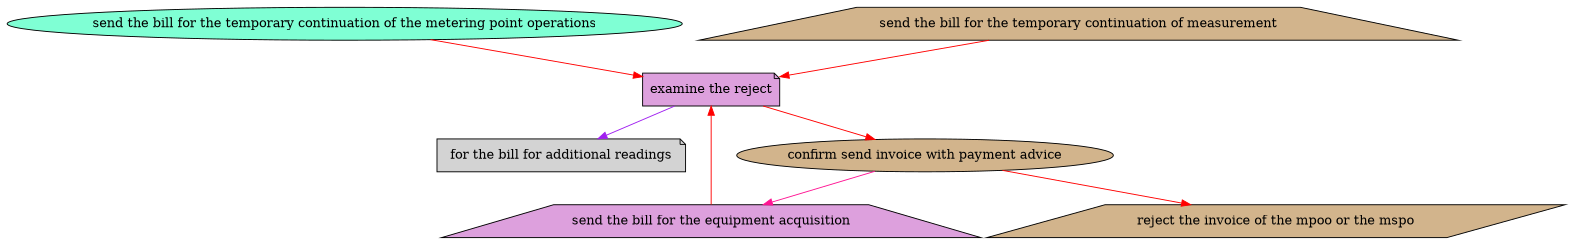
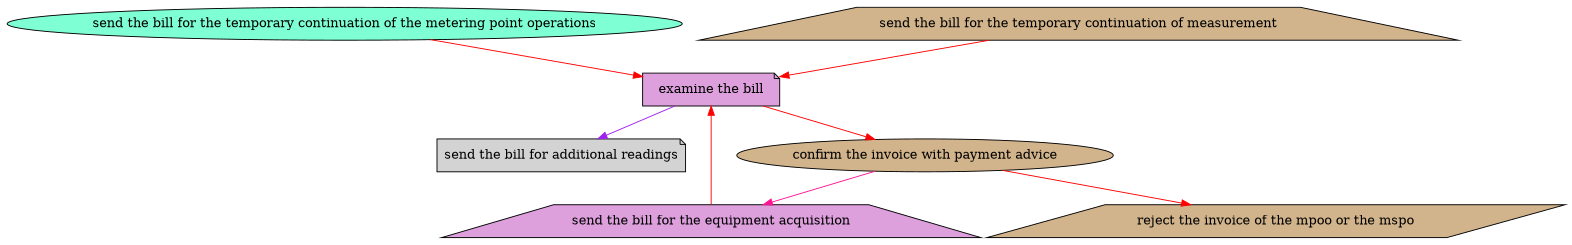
node "examine the reject": label "examine the reject" -> "examine the bill"
node "for the bill for additional readings": label "for the bill for additional readings" -> "send the bill for additional readings"
node "confirm send invoice with payment advice": label "confirm send invoice with payment advice" -> "confirm the invoice with payment advice"
